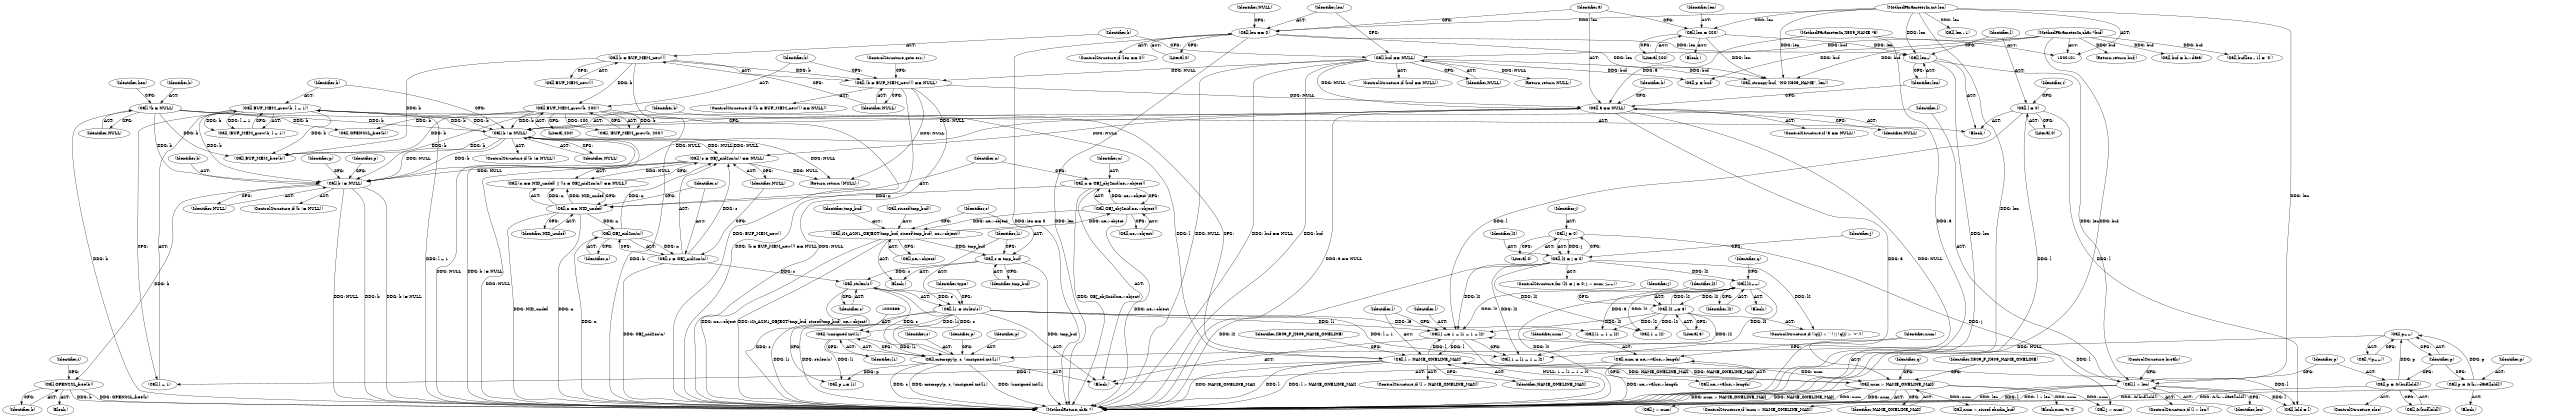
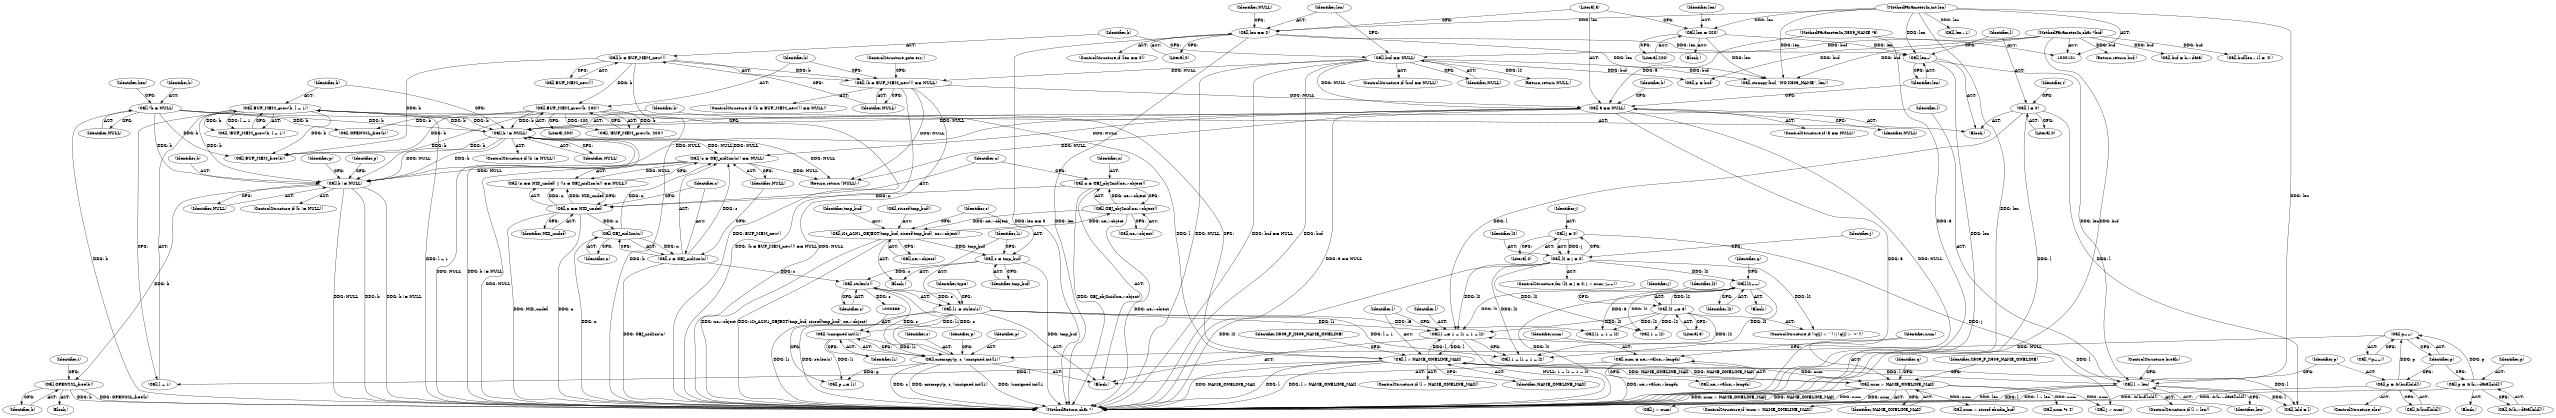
node "(Identifier,a)": label "(Identifier,a)" -> "(Literal,a)"
edge "(Call,buf == NULL)" -> "(Return,return NULL;)": label "DDG: NULL" -> "DDG: l2"
edge "(Call,a == NULL)" -> "(Return,return (NULL);)": added, label "DDG: NULL"
edge "(Call,l2++)" -> "(Call,l2 += 3)": removed, label "DDG: l2"
edge "(Call,l > NAME_ONELINE_MAX)" -> "(Call,l > len)": added, label "DDG: l"
edge "(Call,strlen(s))" -> "(MethodReturn,char *)": now "(Call,strlen(s))" -> "1000539"
node "(Block,num % 4)": label "(Block,num % 4)" -> "(Call,num % 4)"
node "(Call,&(b->data[lold]))": added
